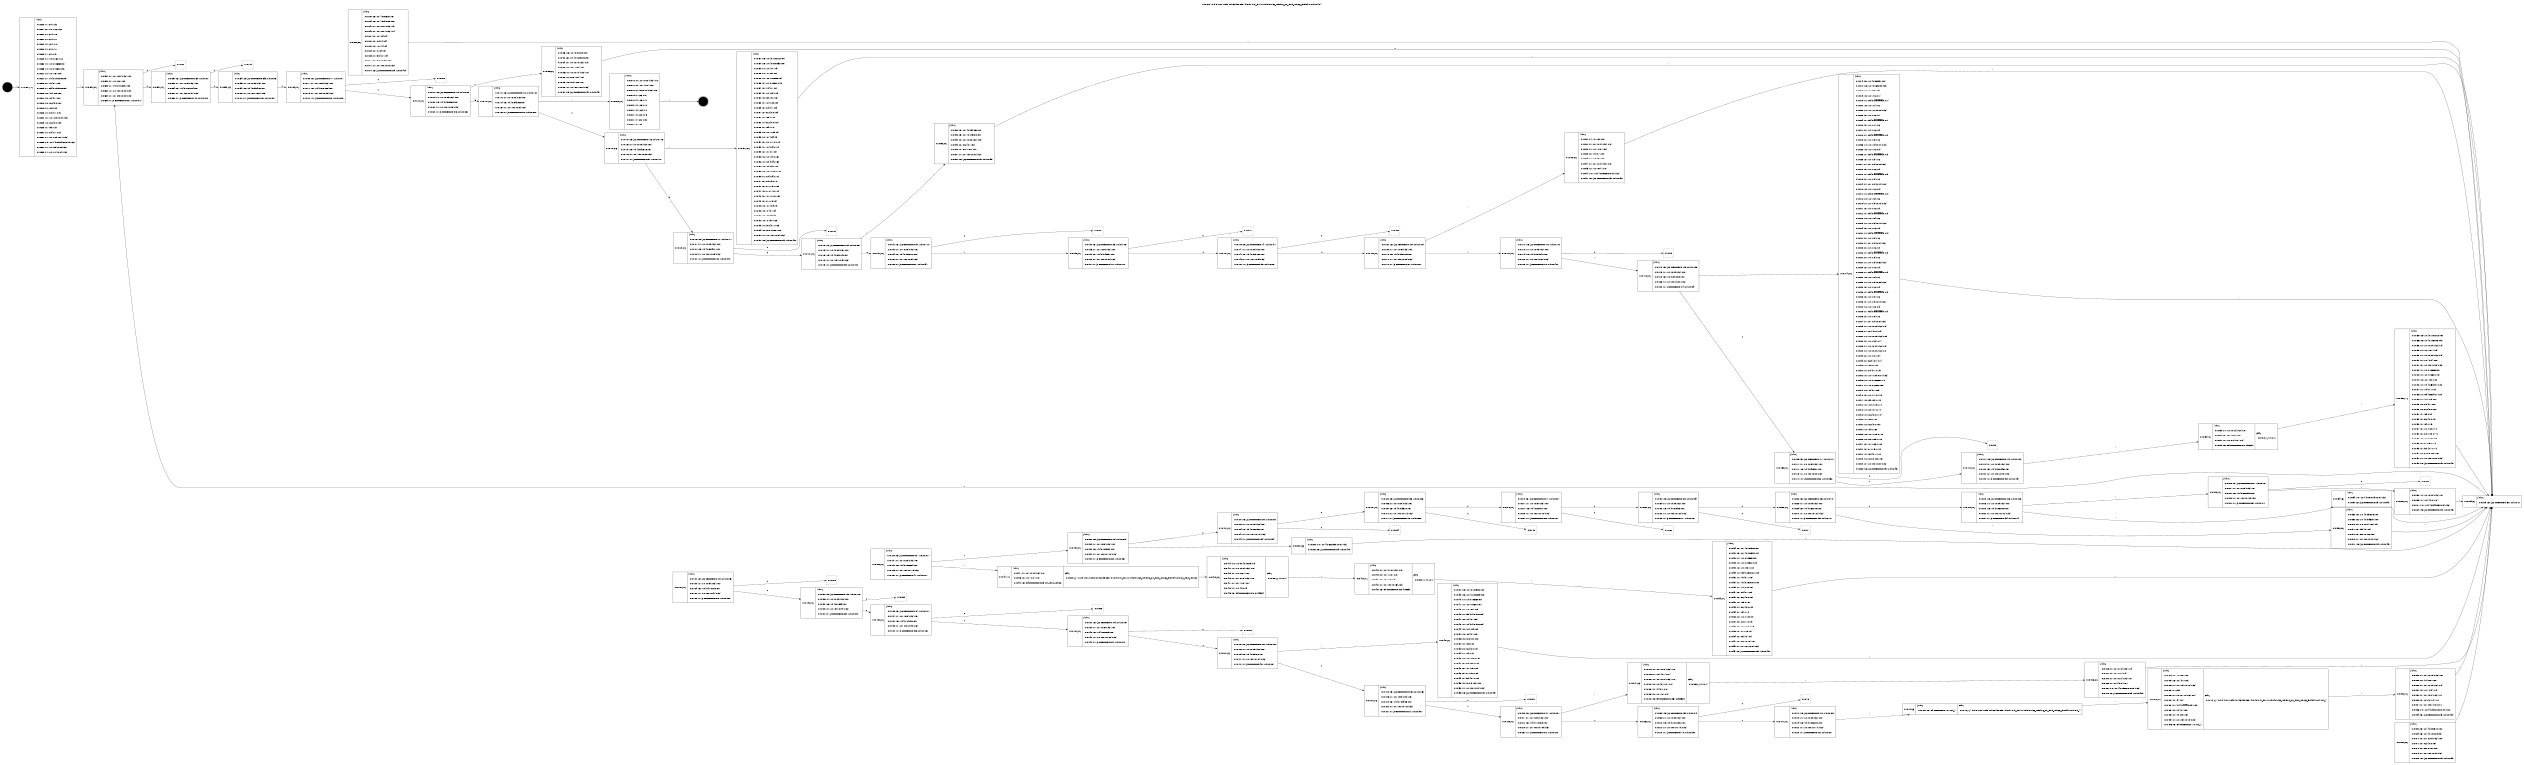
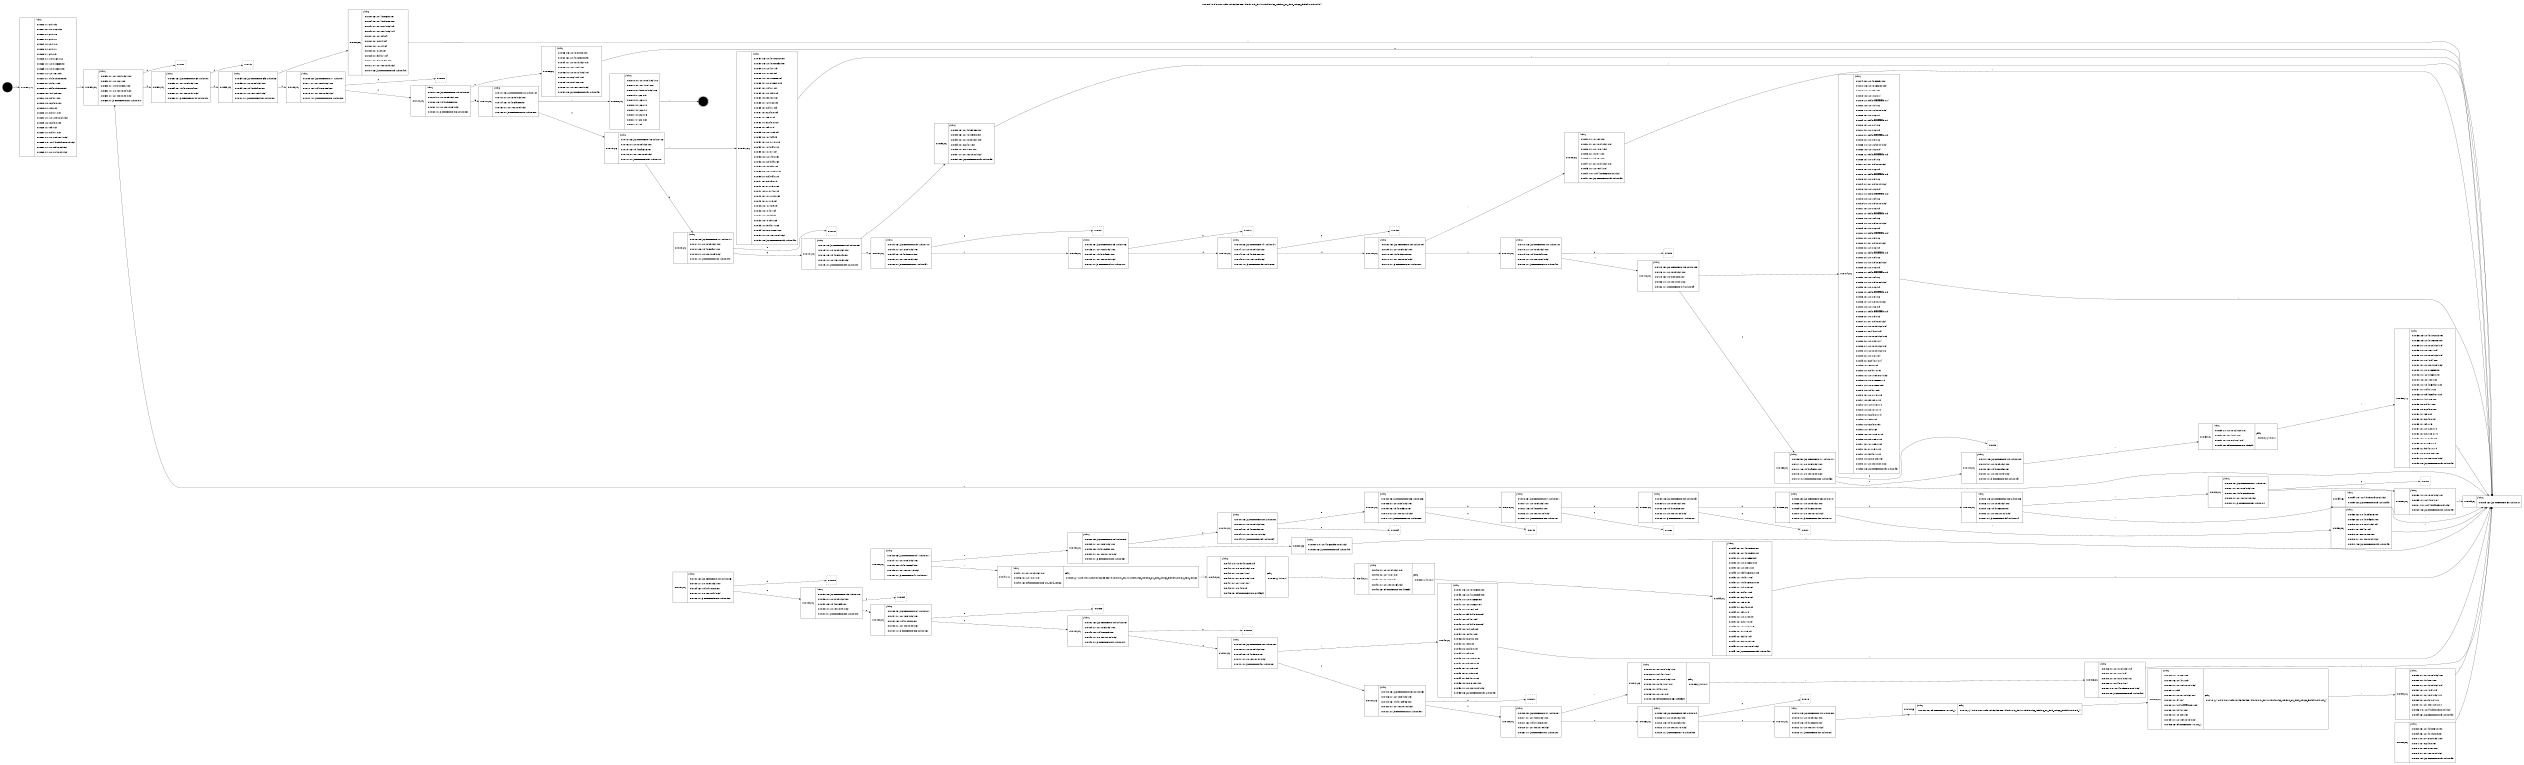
edge "0x4015f0 [28]" -> "0x4019ea [53]": added, label "1"
